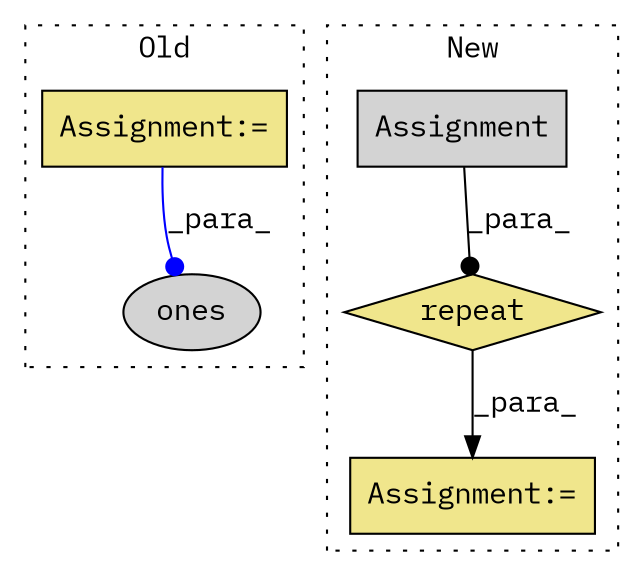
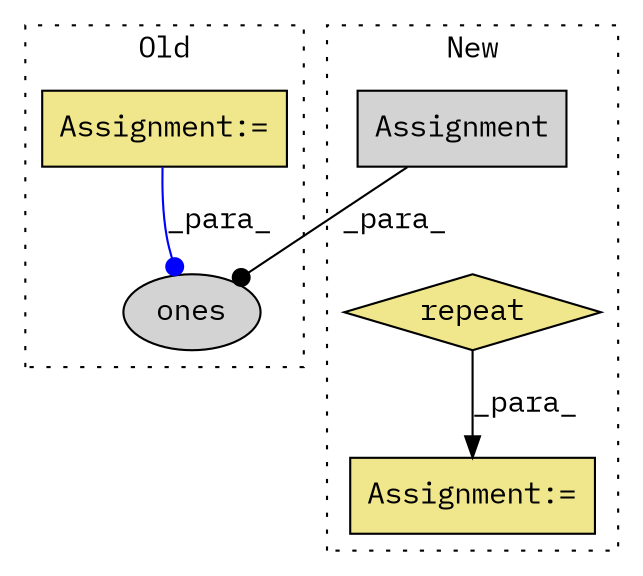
edge "Assignment" -> "repeat": now "Assignment" -> "ones"
